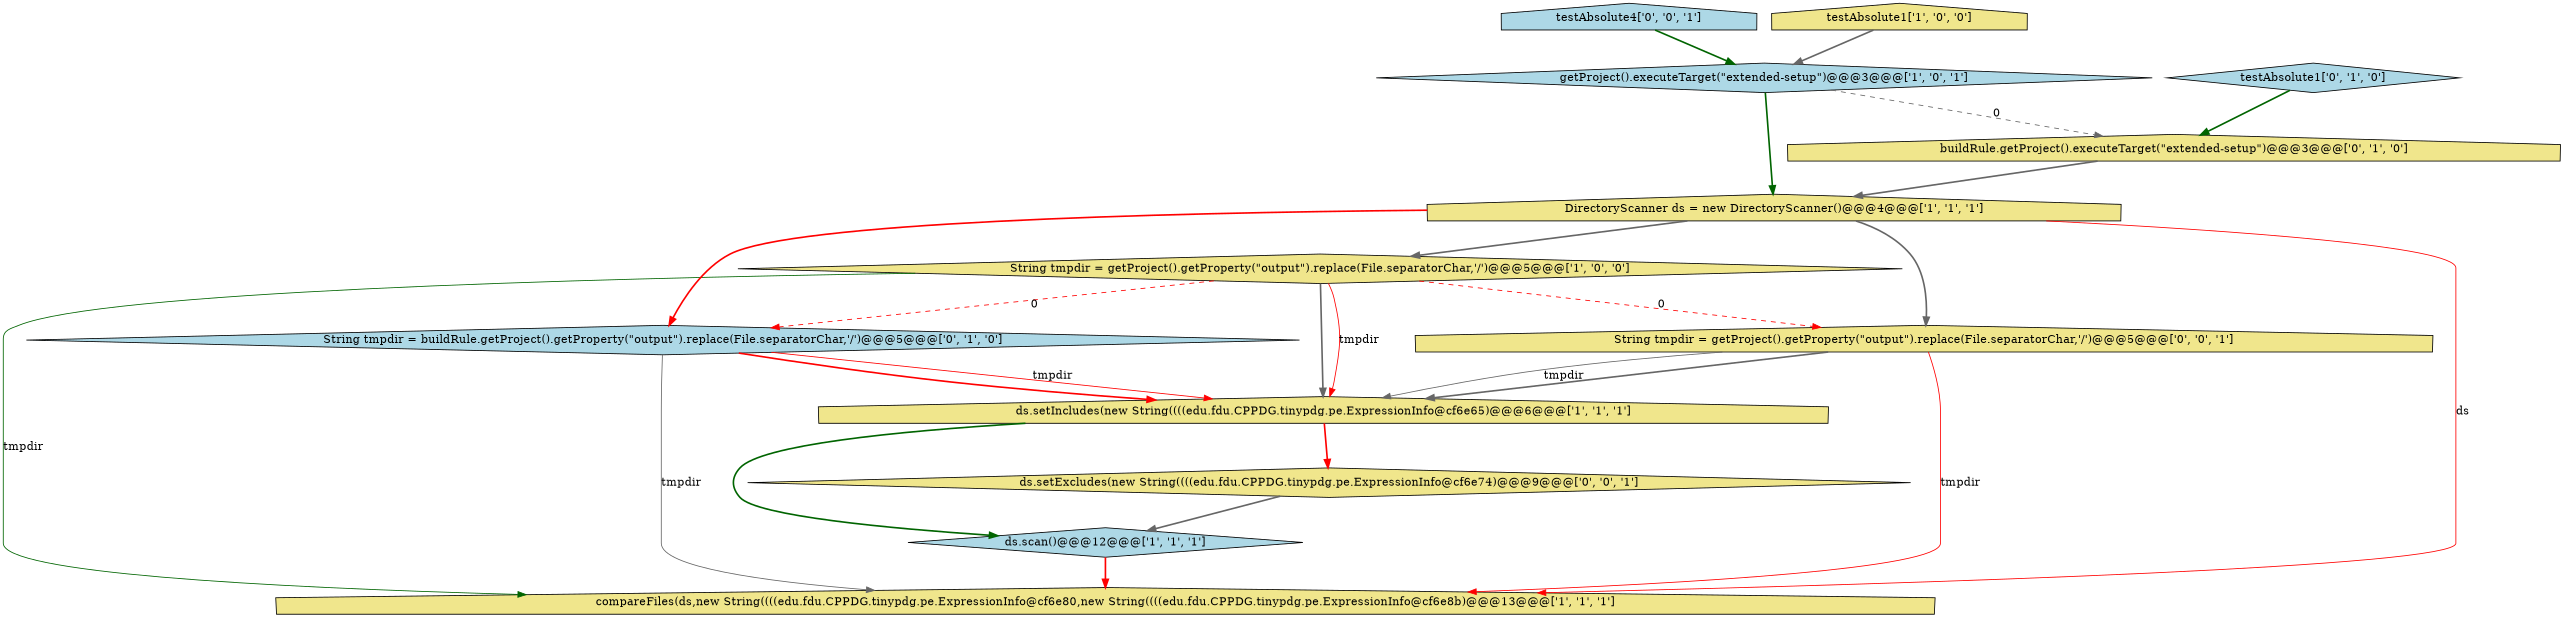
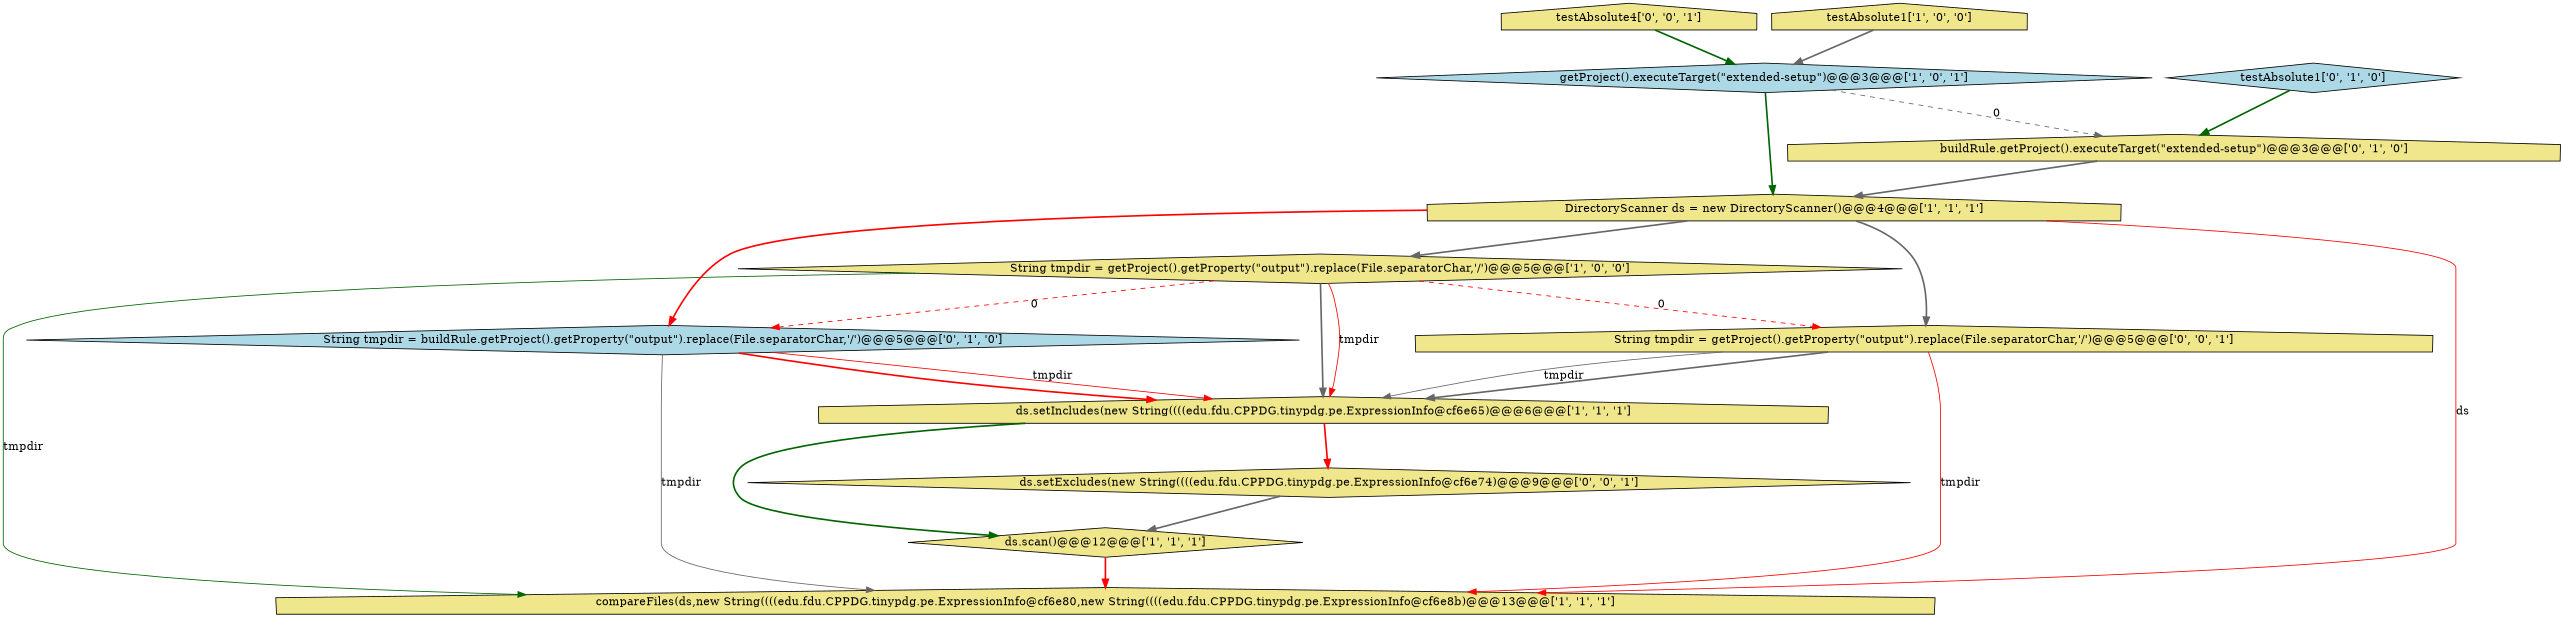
node "testAbsolute4['0', '0', '1']": fillcolor lightblue -> khaki
node "ds.scan()@@@12@@@['1', '1', '1']": fillcolor lightblue -> khaki
